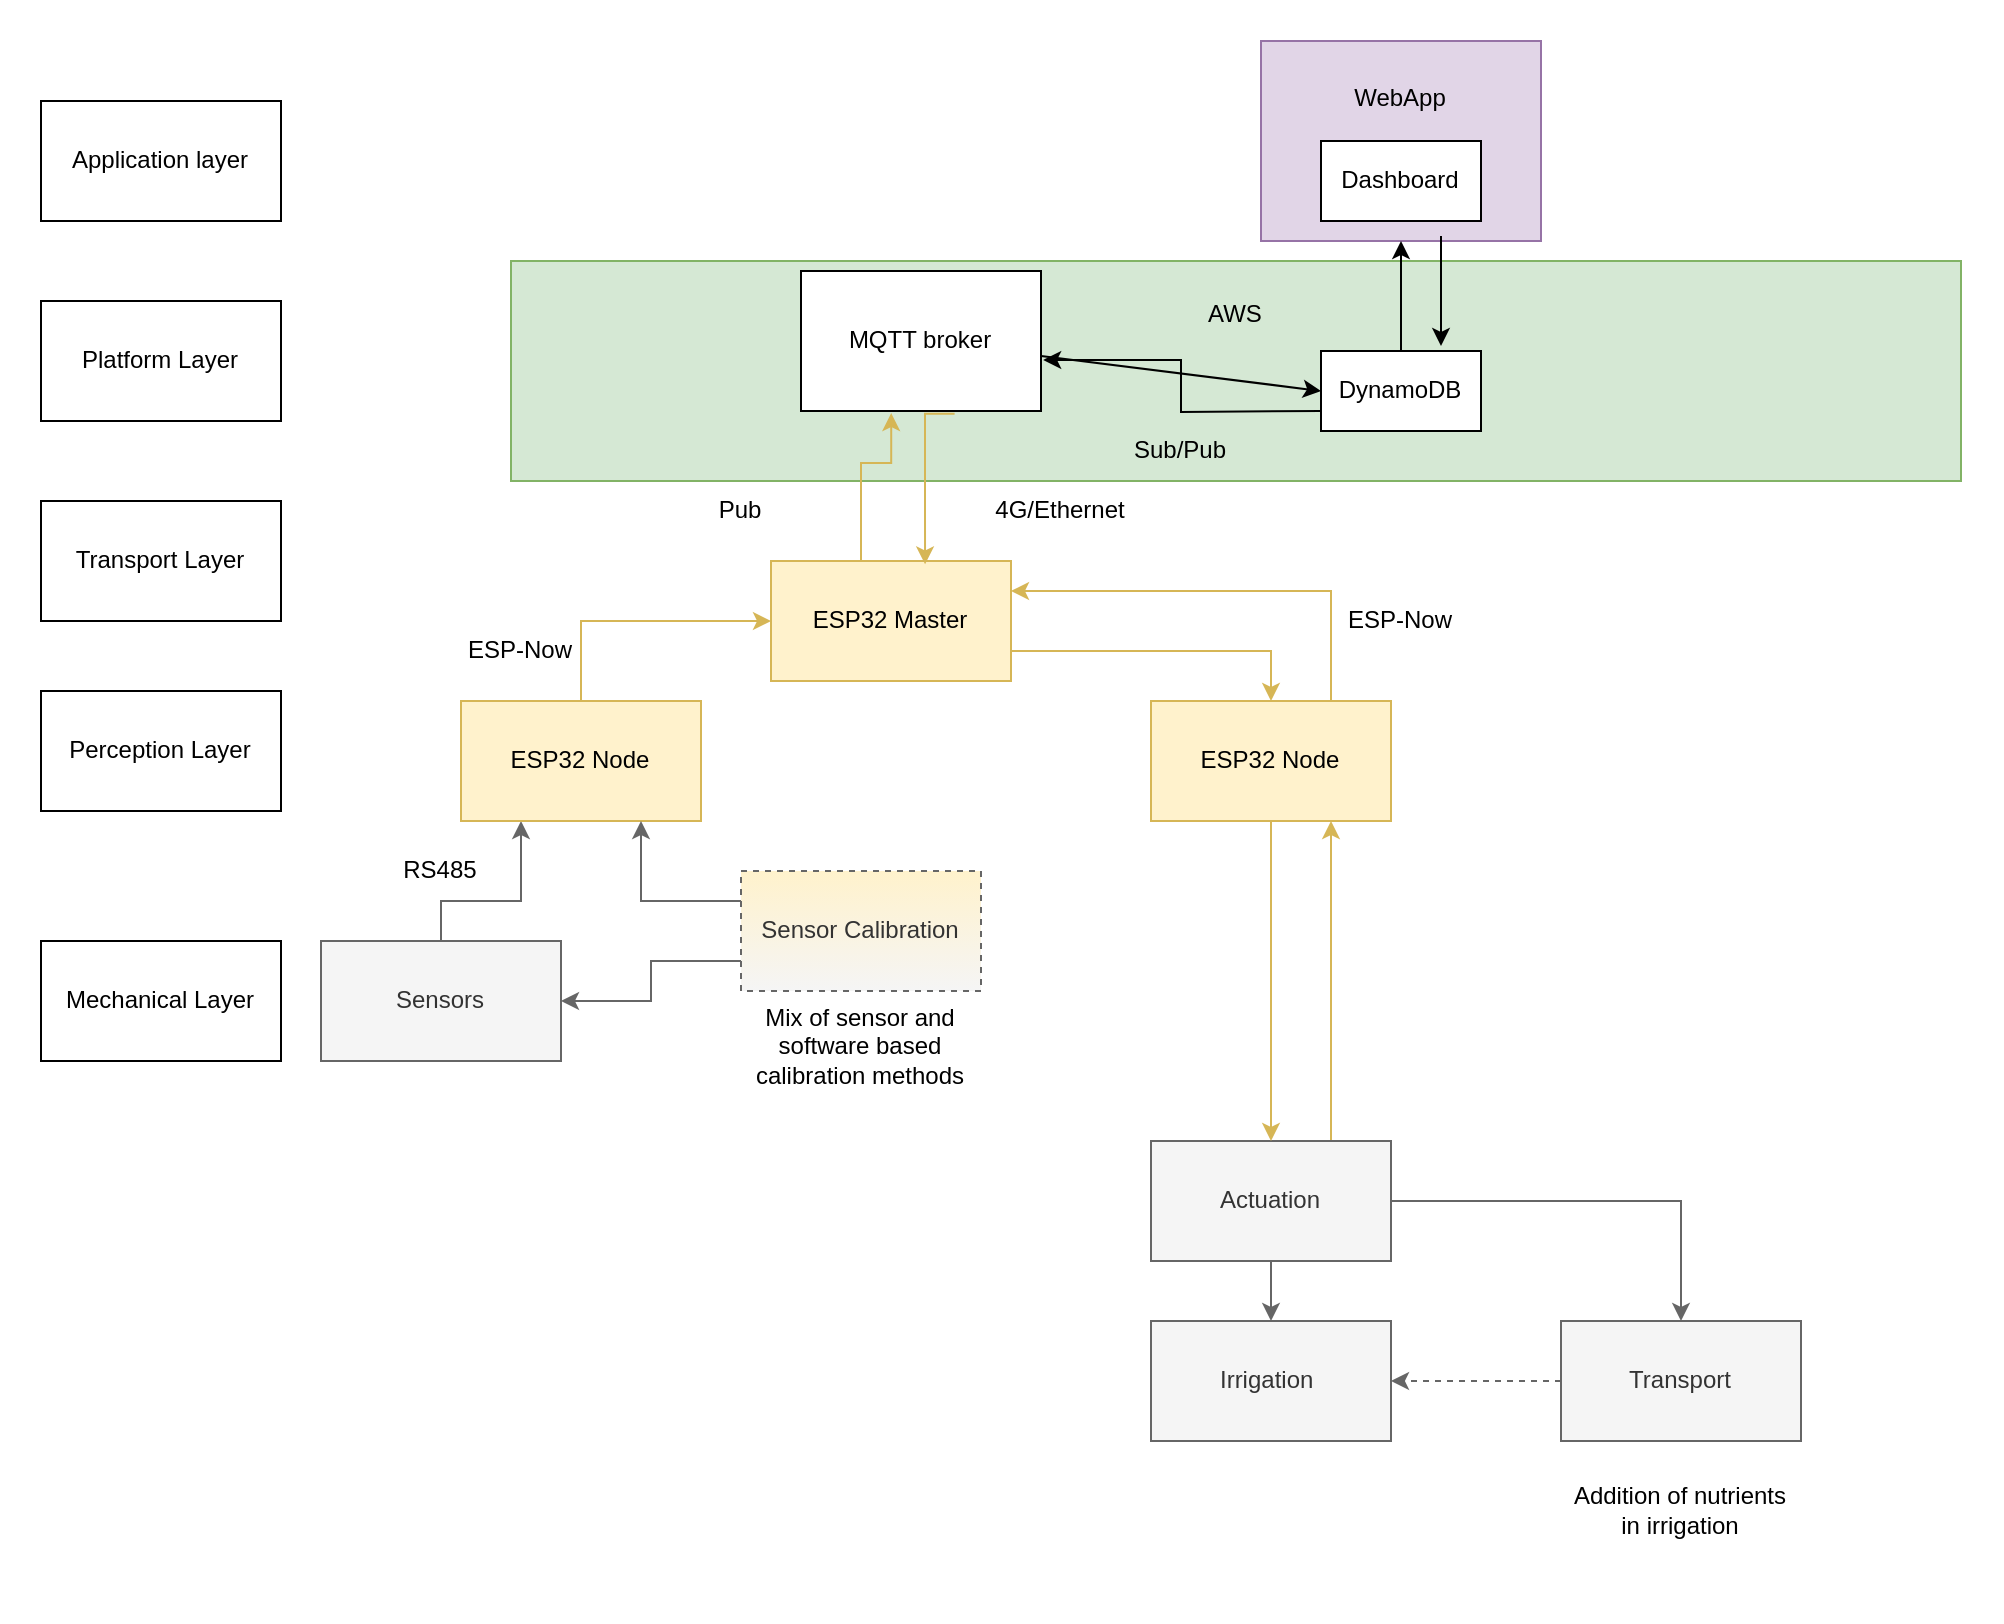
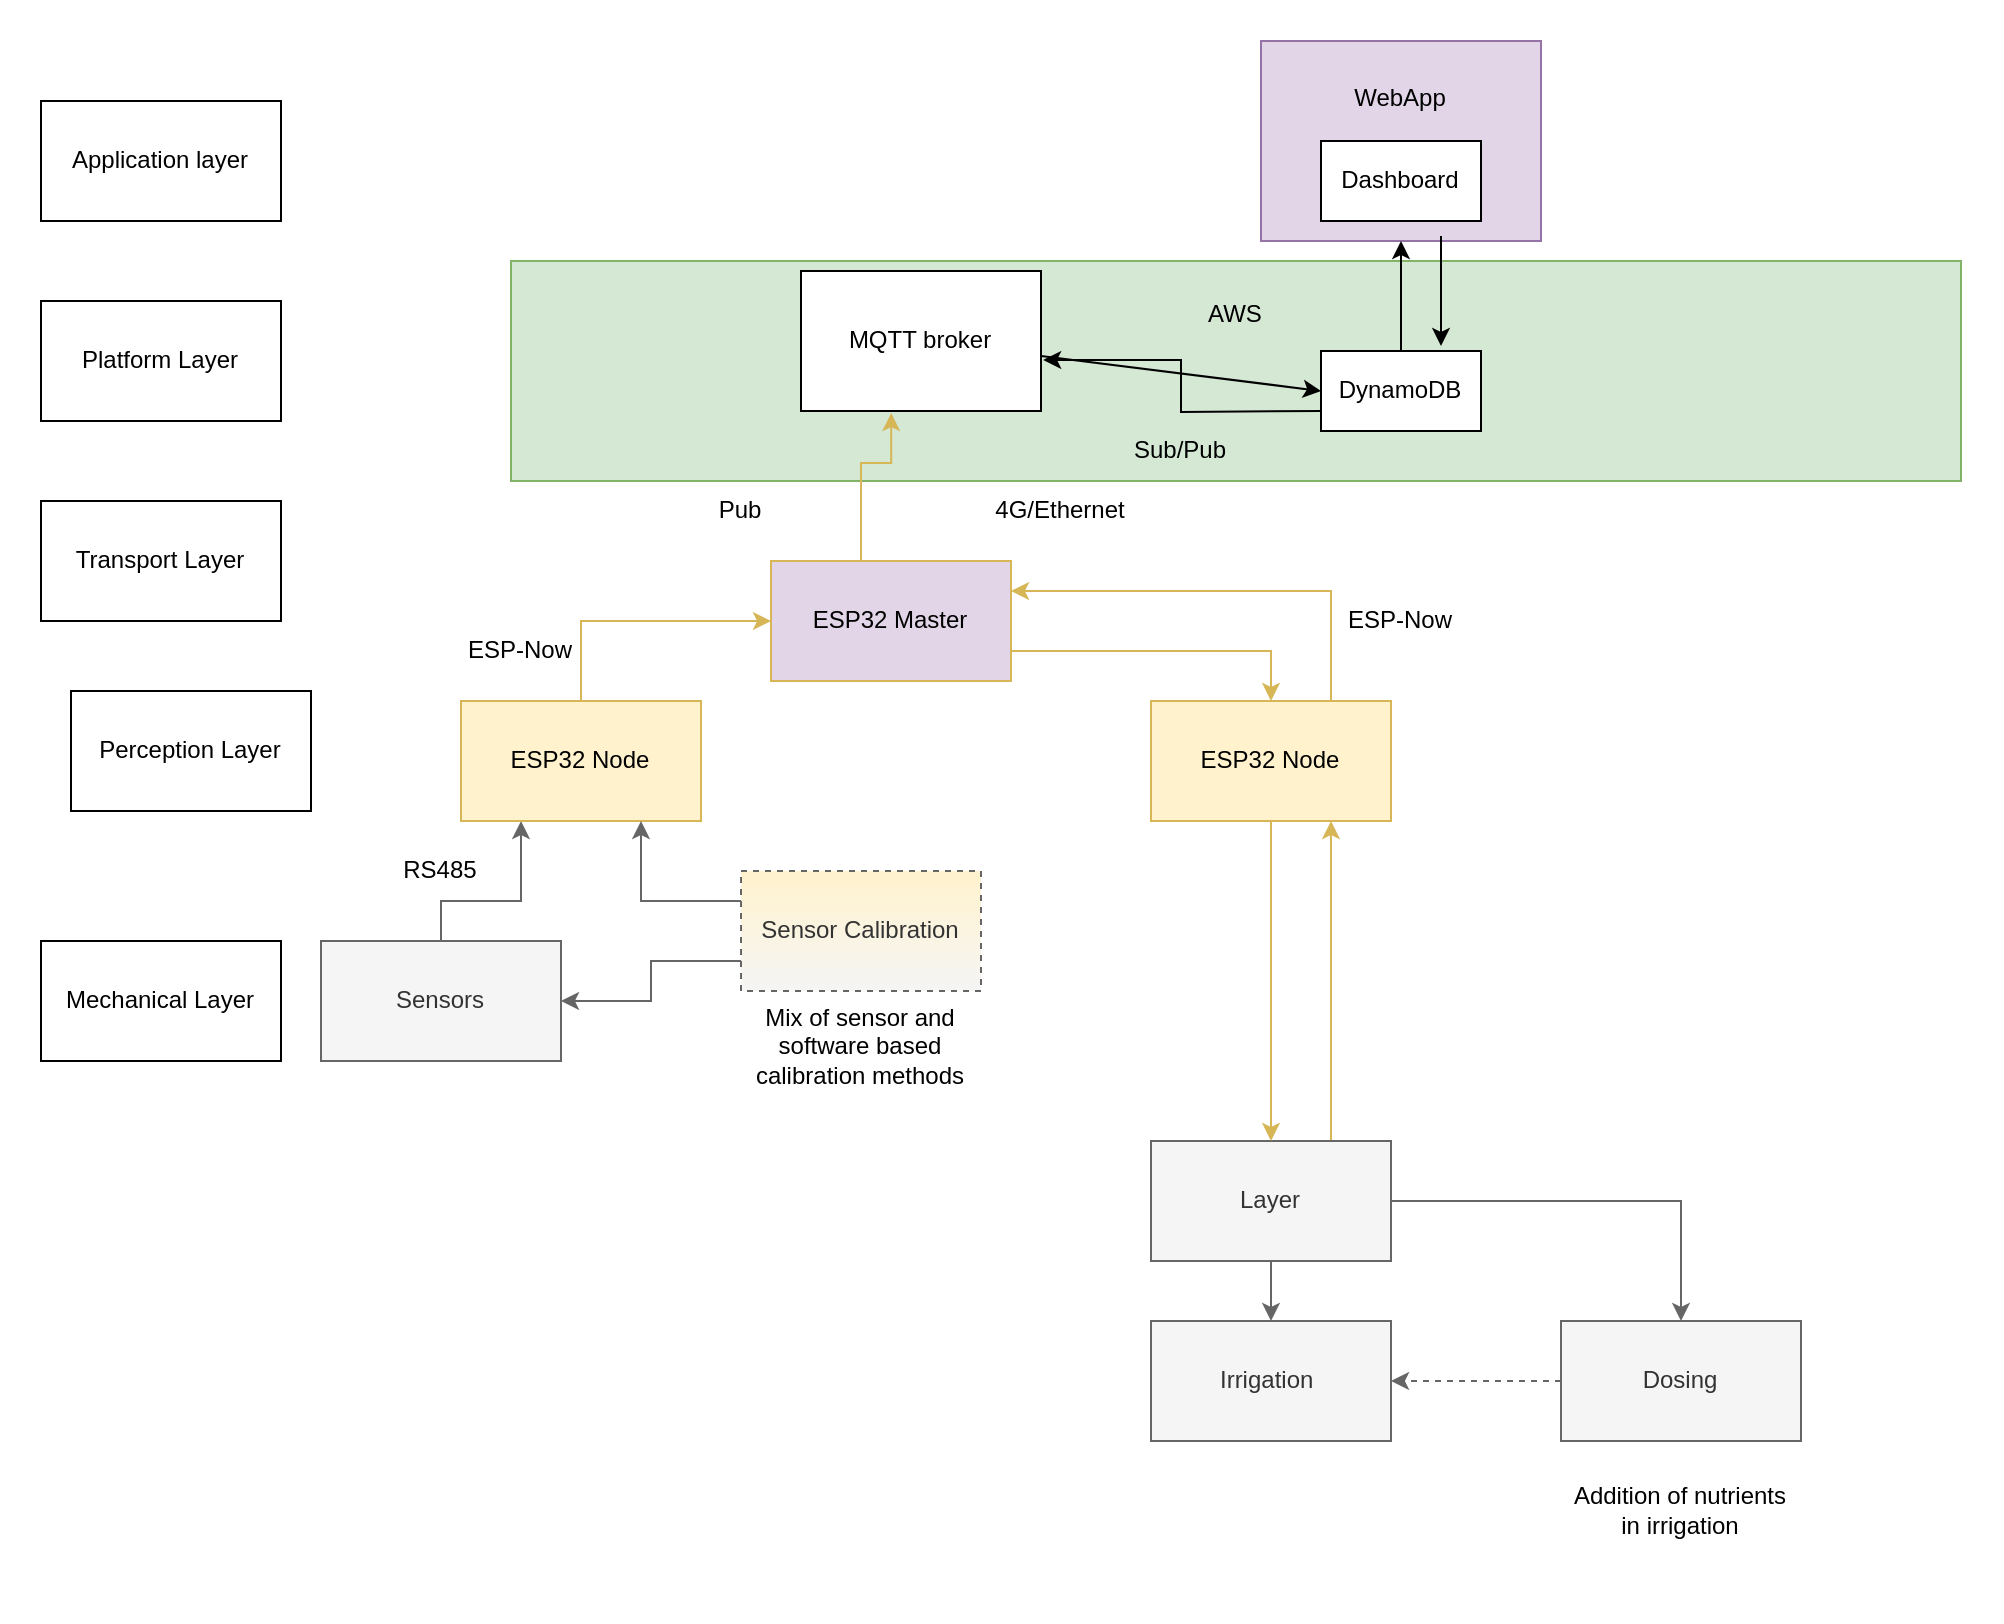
edge "MQTT broker" -> "ESP32 Master": removed
node "ESP32 Master": fillcolor #fff2cc -> #e1d5e7
node "Perception Layer": moved (161, 751) -> (191, 751)
node "Actuation": label "Actuation" -> "Layer"
node "Transport": label "Transport" -> "Dosing"
